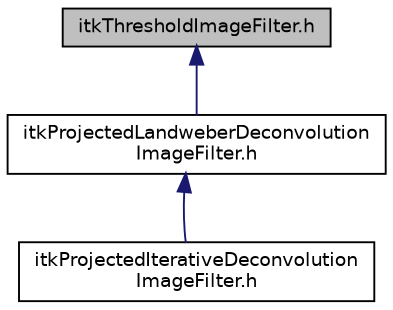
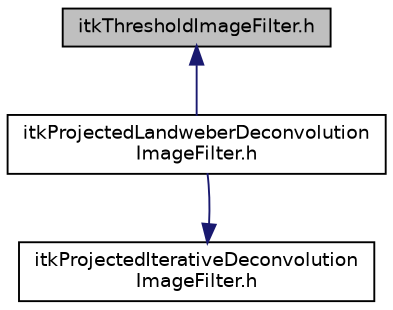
edge "itkProjectedIterativeDeconvolution ImageFilter.h" -> "itkProjectedLandweberDeconvolution ImageFilter.h": reversed
